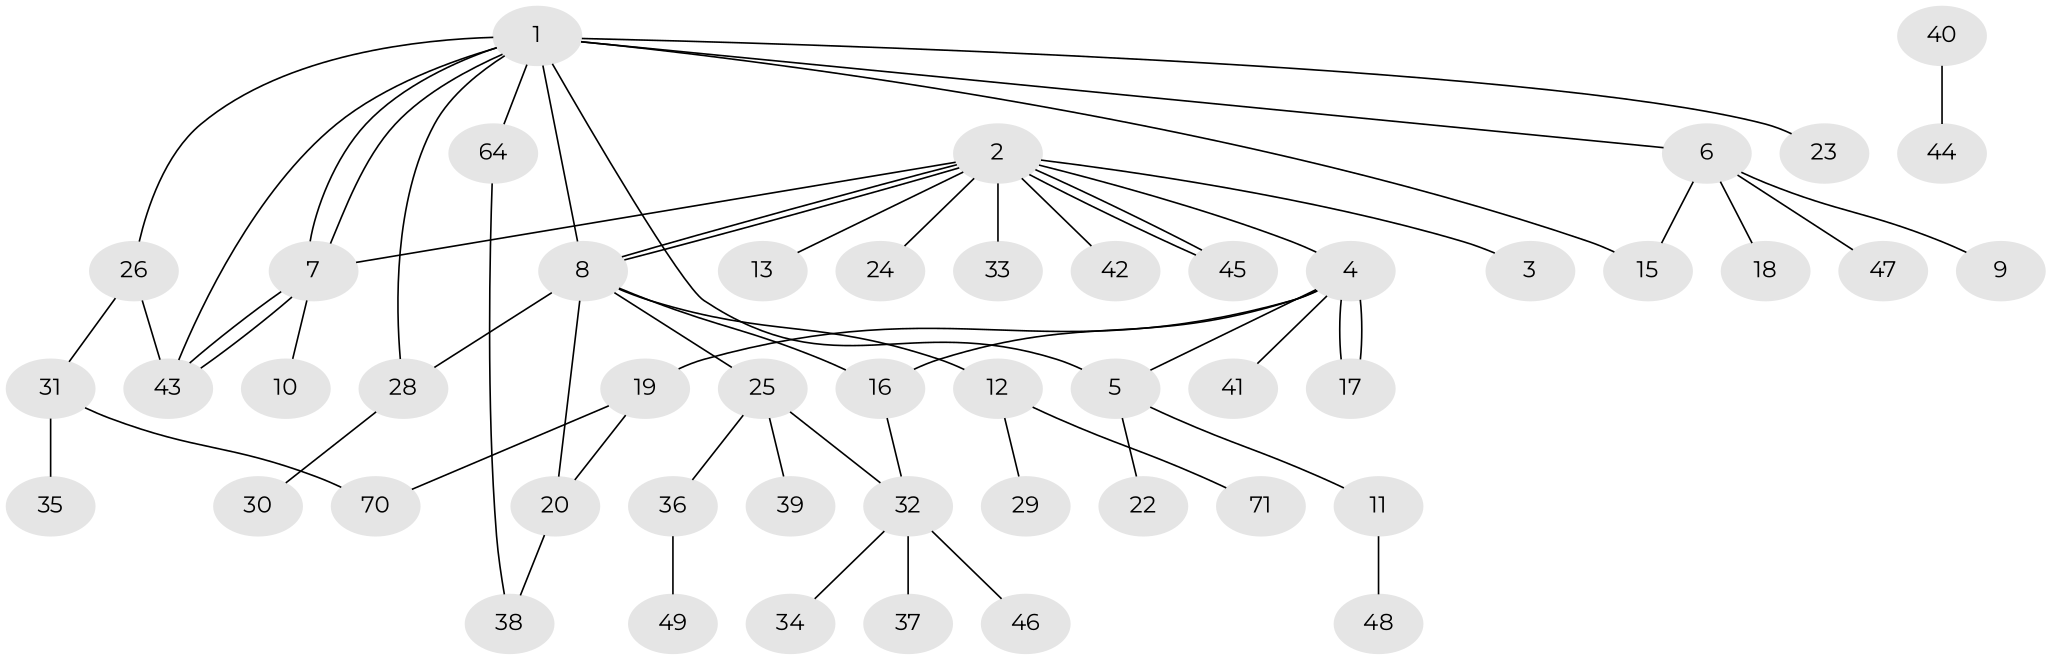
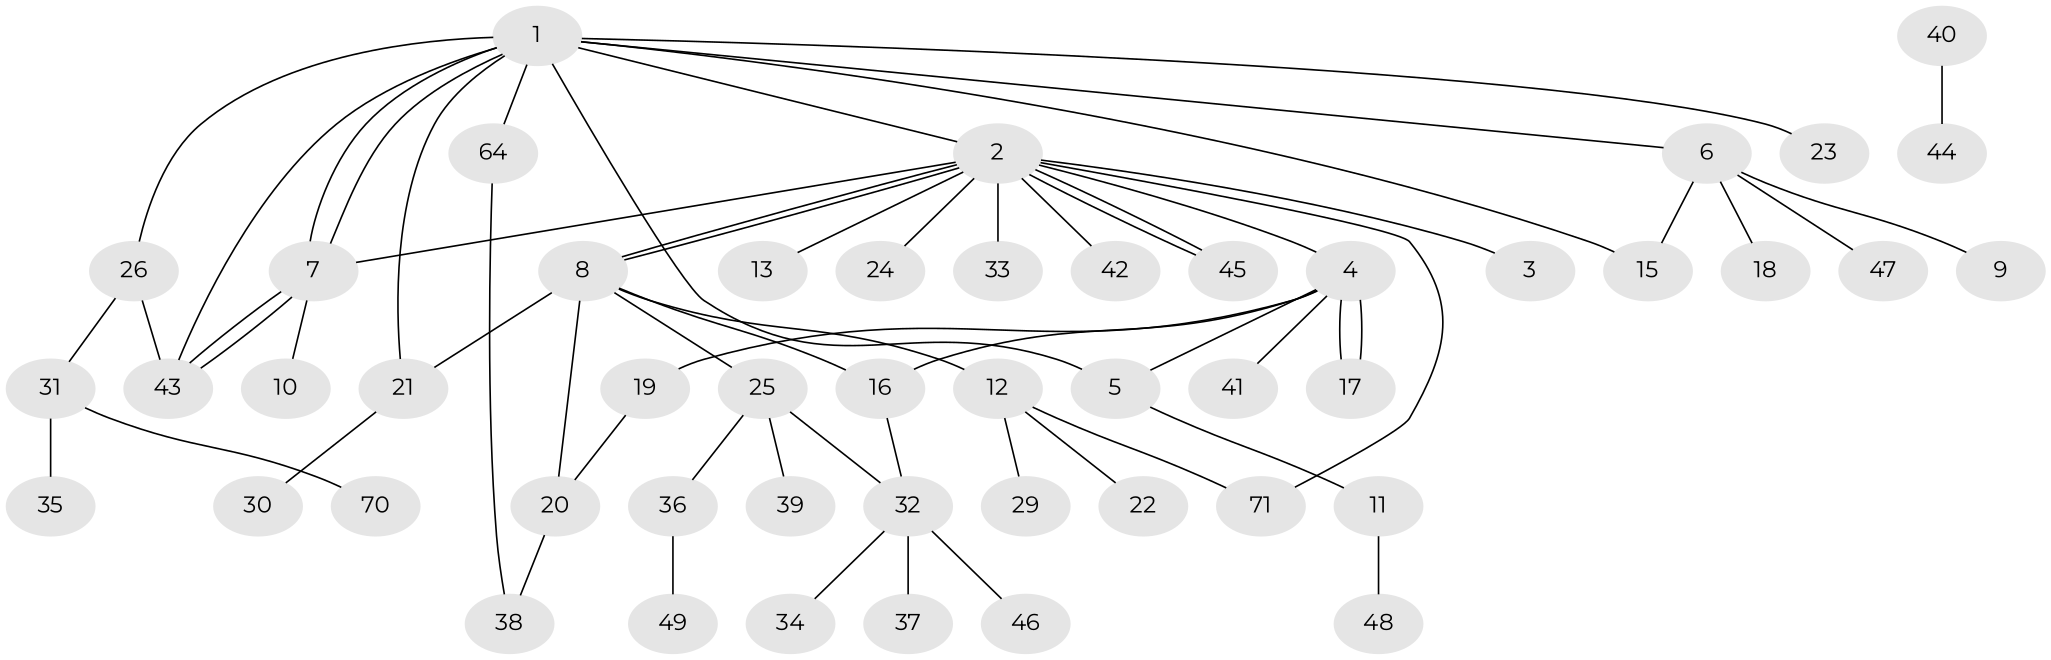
edge "1" -- "8": now "1" -- "2"
edge "2" -- "71": added
node "28": label "28" -> "21"
edge "5" -- "22": now "12" -- "22"
edge "19" -- "70": removed
